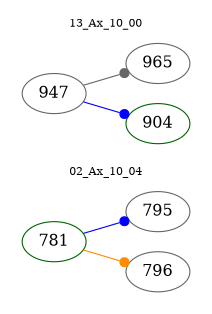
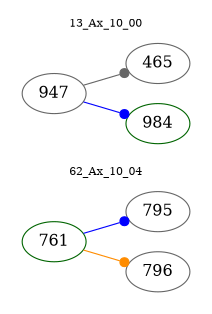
node "965": label "965" -> "465"
node "904": label "904" -> "984"
cluster "02_Ax_10_04": label "02_Ax_10_04" -> "62_Ax_10_04"
node "781": label "781" -> "761"
